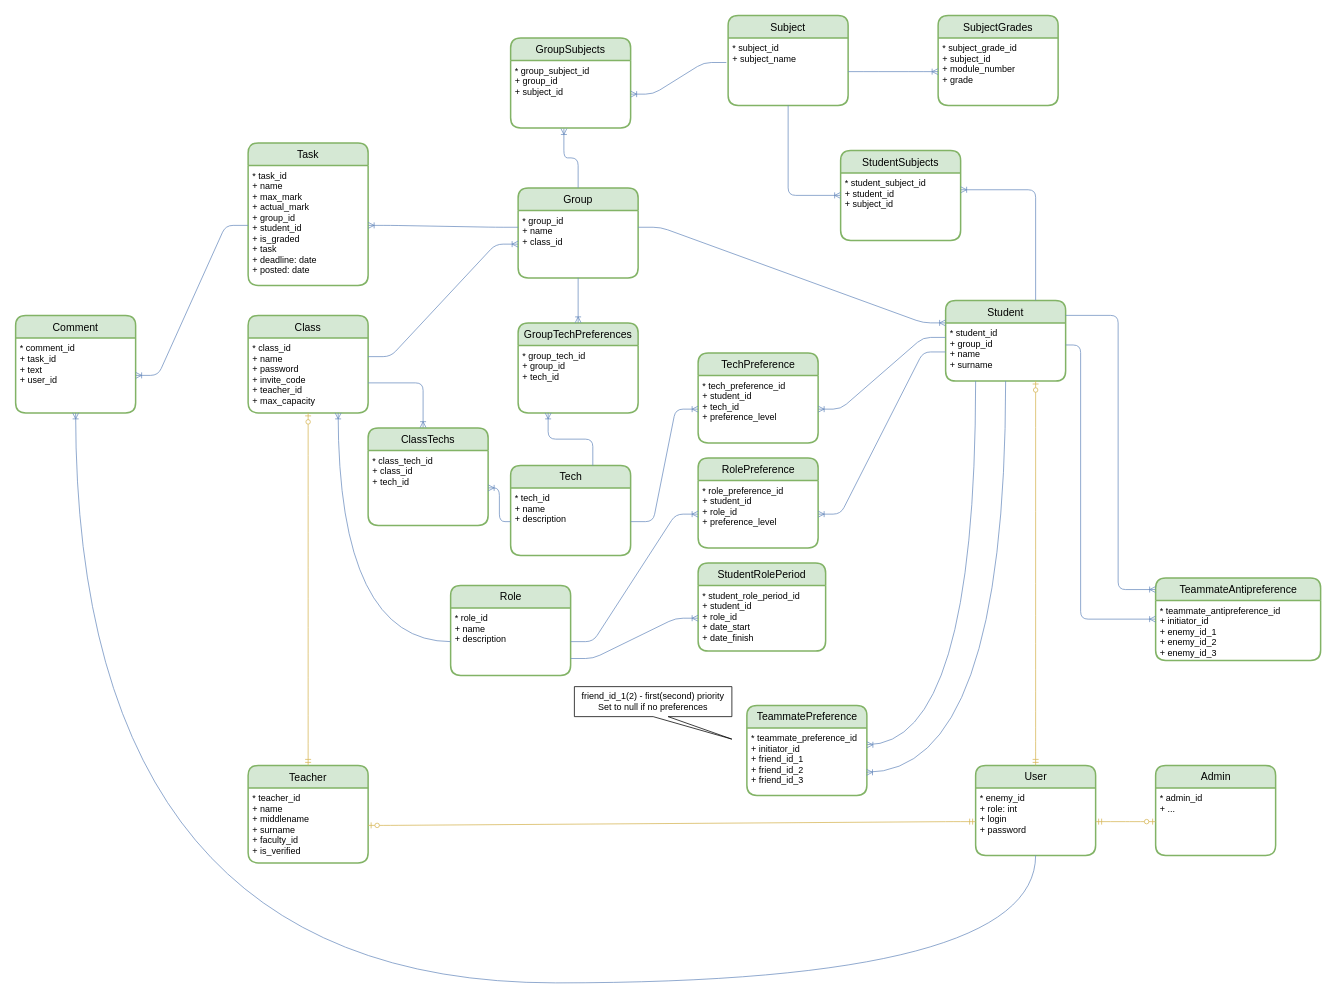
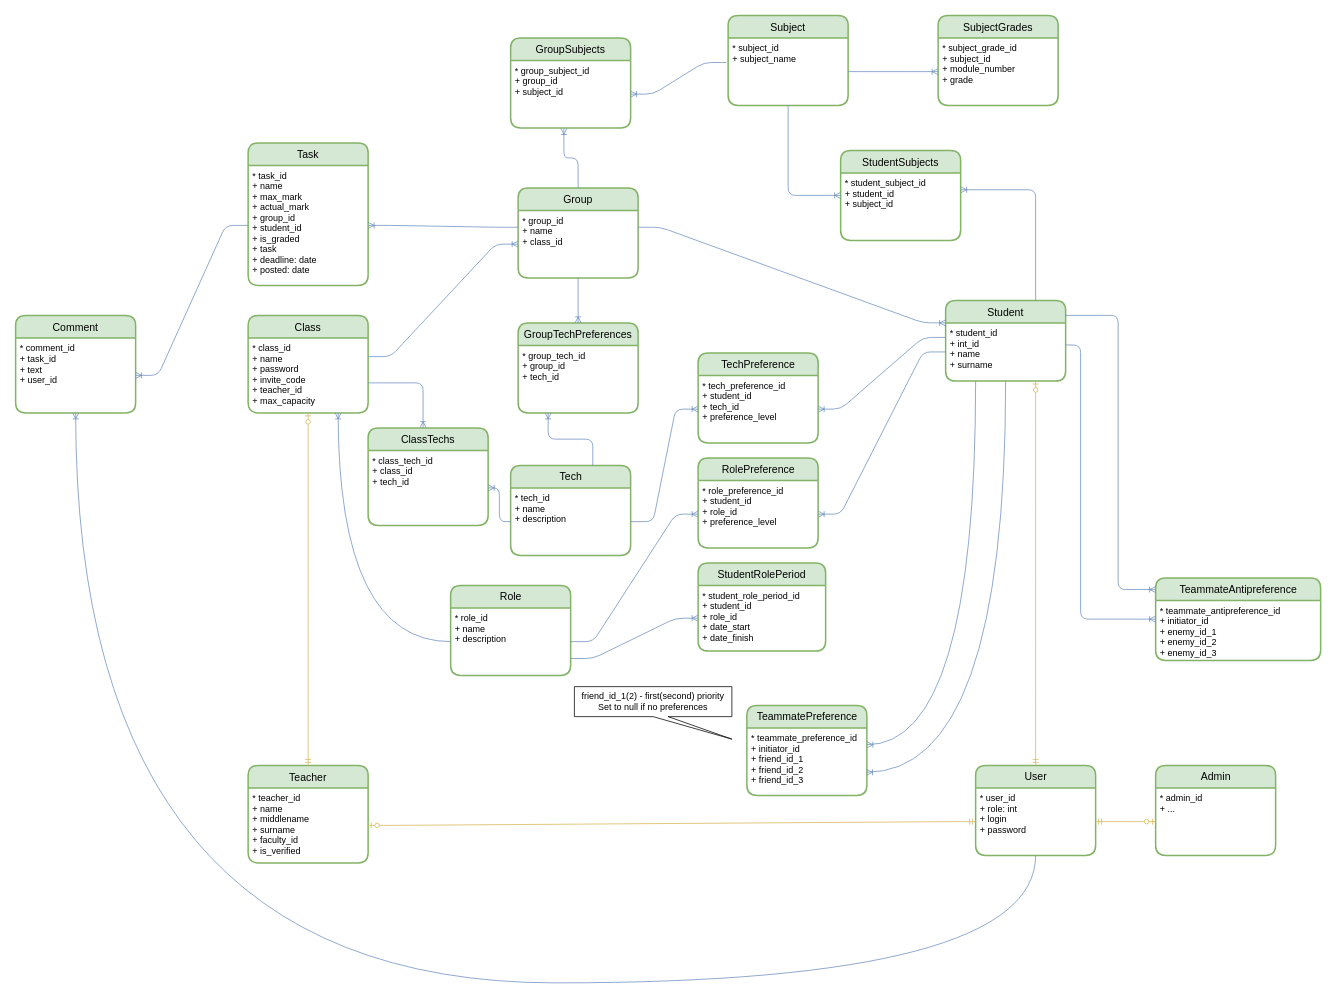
node "* student_id + group_id + name + surname": label "* student_id + group_id + name + surname" -> "* student_id + int_id + name + surname"
node "* enemy_id + role: int + login + password": label "* enemy_id + role: int + login + password" -> "* user_id + role: int + login + password"
